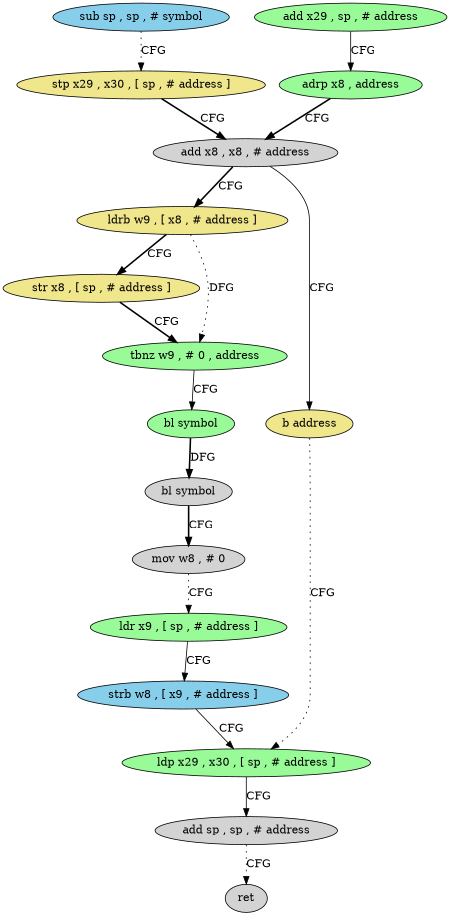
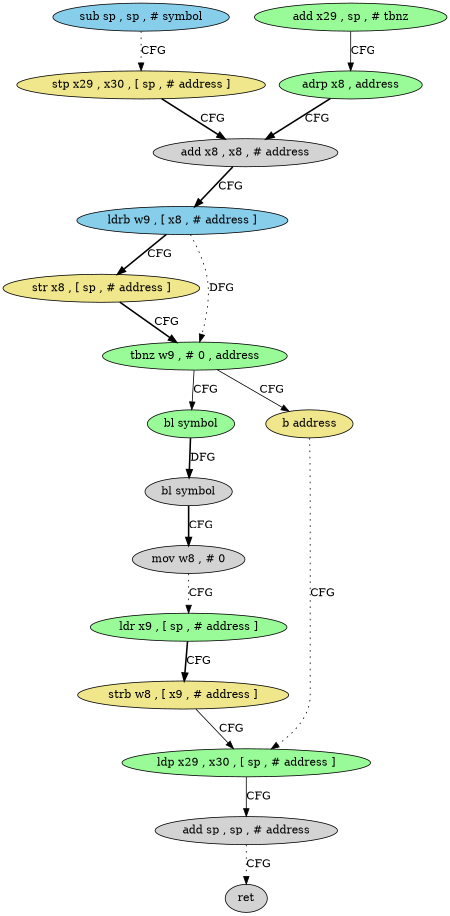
node "add x29 , sp , # address": label "add x29 , sp , # address" -> "add x29 , sp , # tbnz"
node "ldrb w9 , [ x8 , # address ]": fillcolor khaki -> skyblue
edge "add x8 , x8 , # address" -> "b address": now "tbnz w9 , # 0 , address" -> "b address"
edge "ldr x9 , [ sp , # address ]" -> "strb w8 , [ x9 , # address ]": style solid -> bold
node "strb w8 , [ x9 , # address ]": fillcolor skyblue -> khaki
